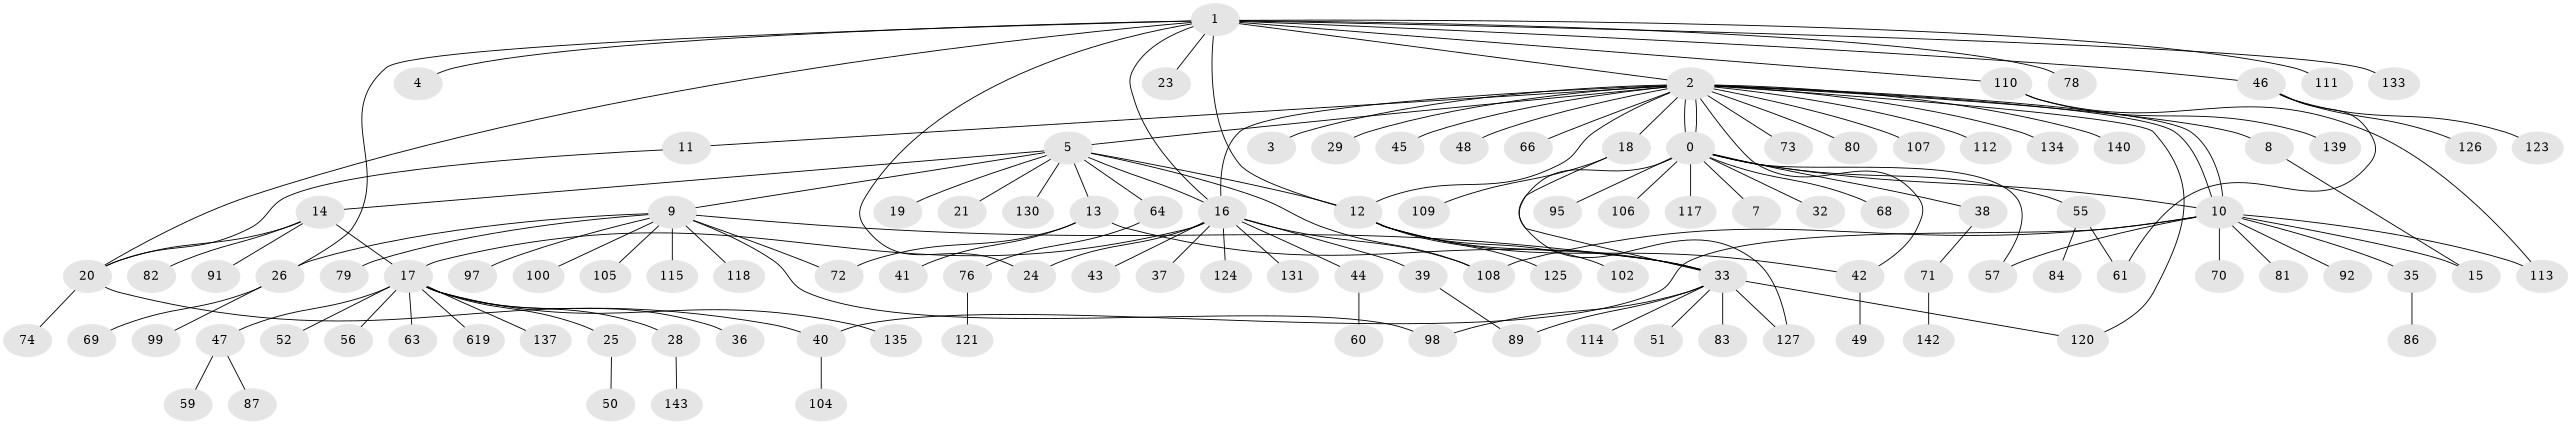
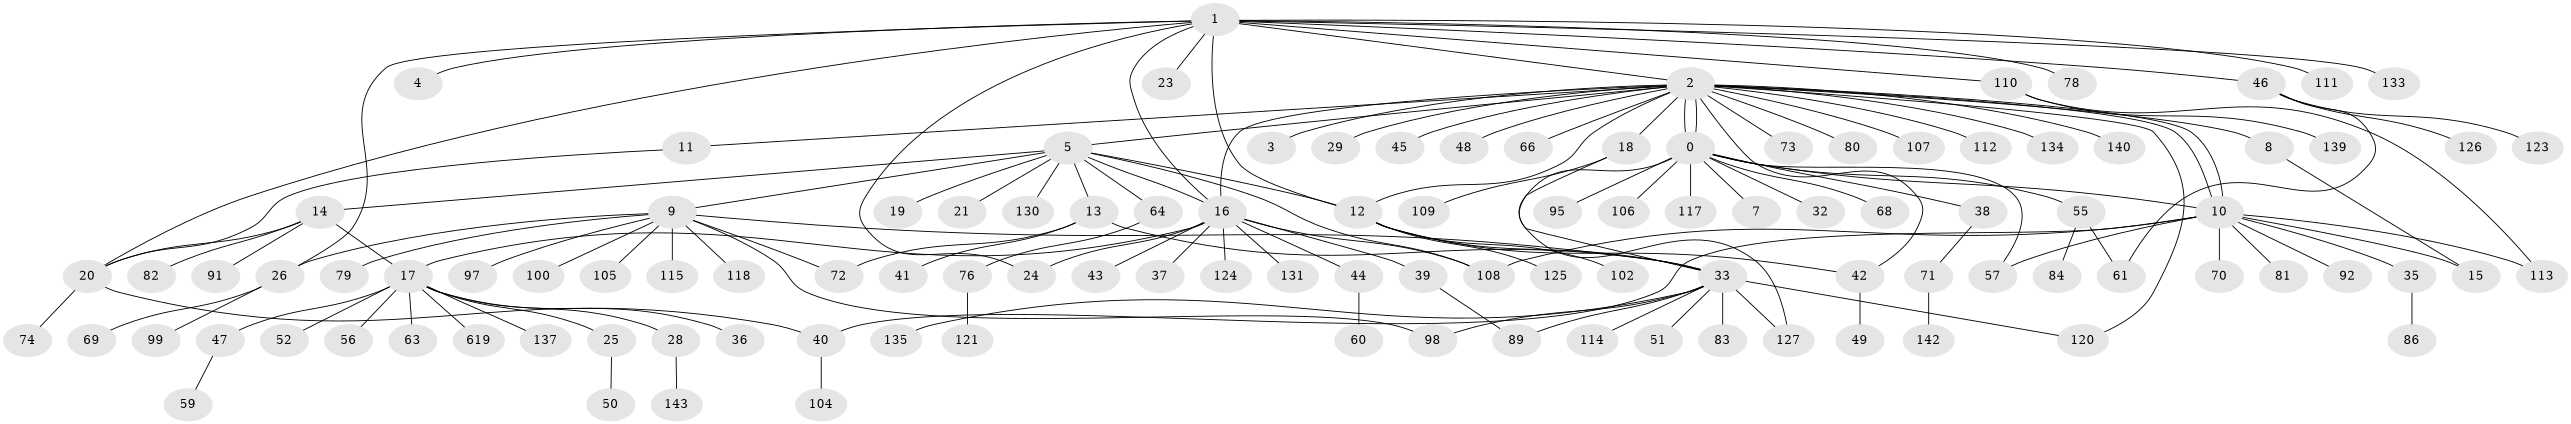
edge "17" -- "135": now "33" -- "135"
node "87": removed
